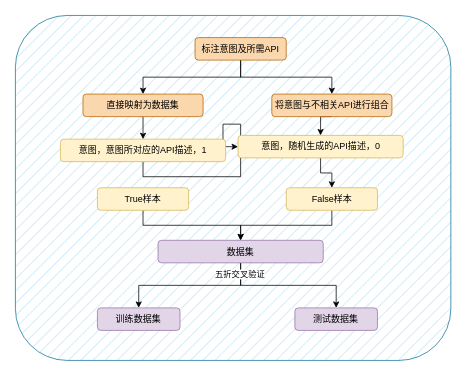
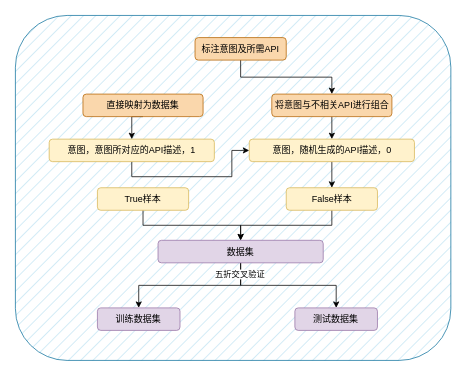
edge "标注意图及所需API" -> "直接映射为数据集": removed
node "意图，随机生成的API描述，0": moved (320, 146) -> (332, 150)
node "意图，意图所对应的API描述，1": moved (143, 150) -> (132, 150)
